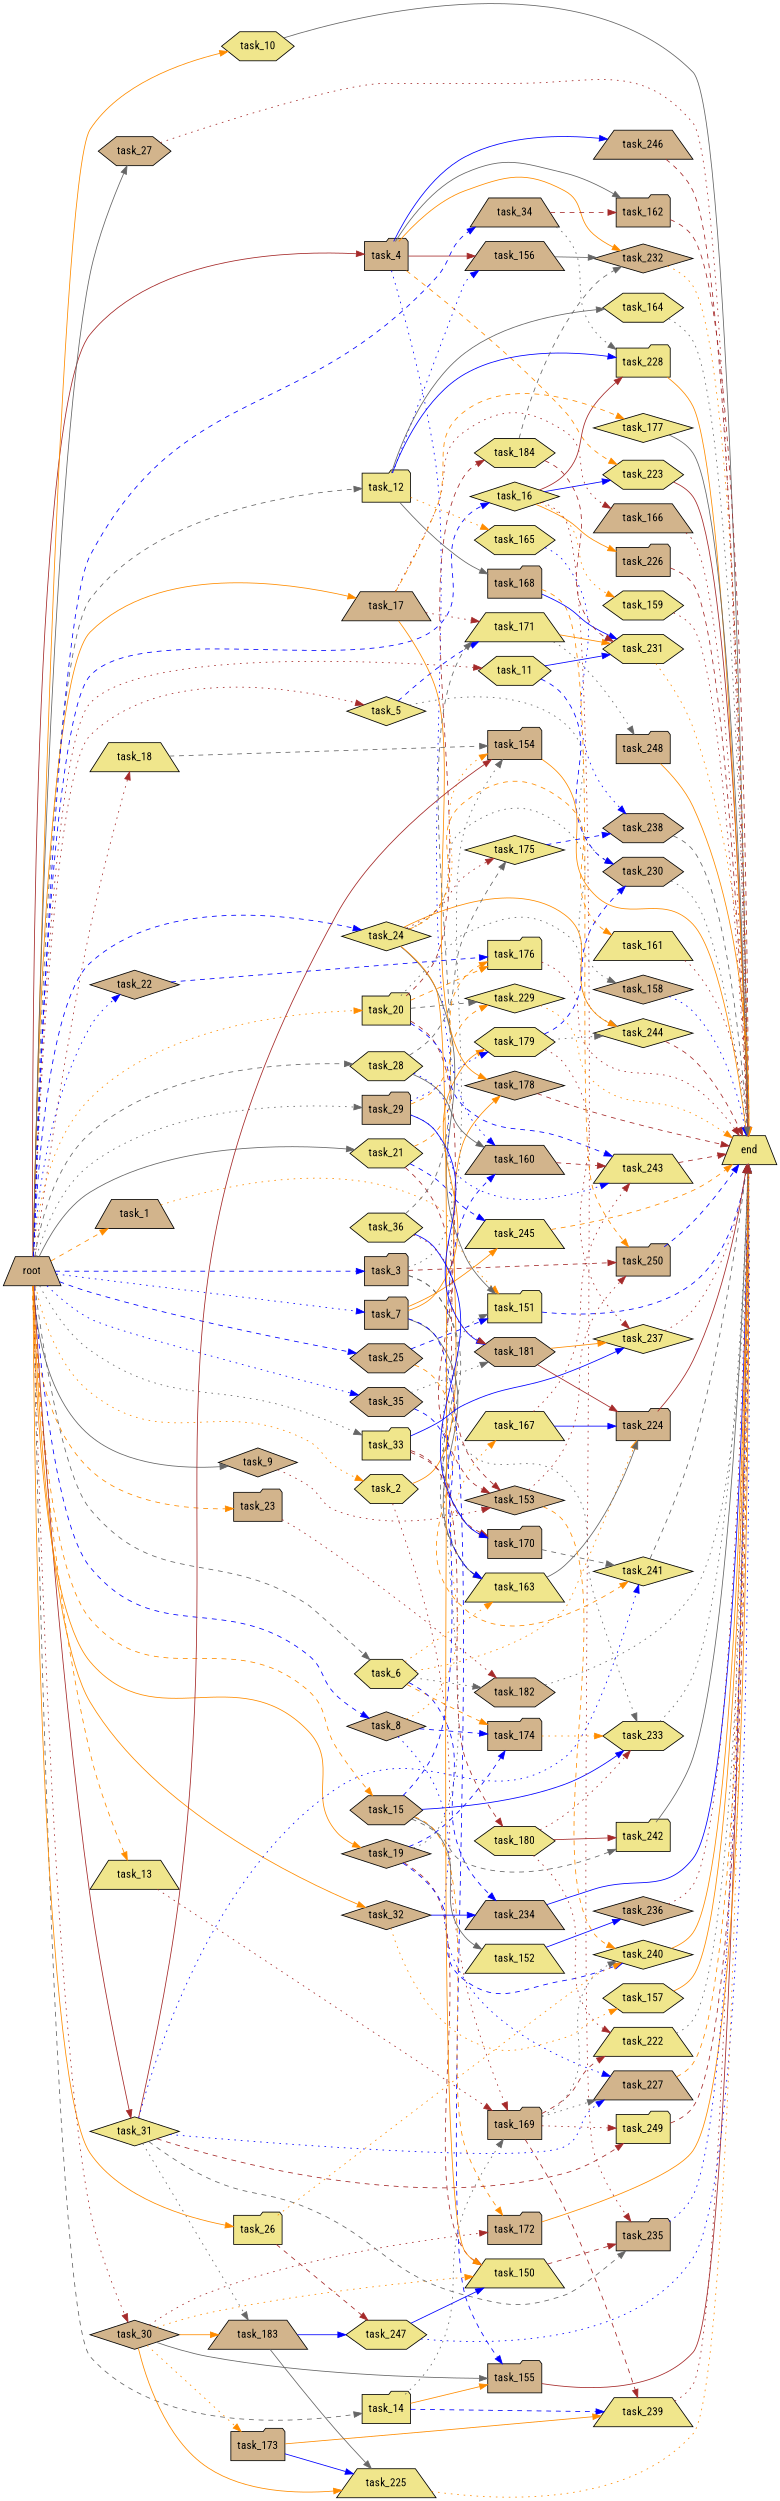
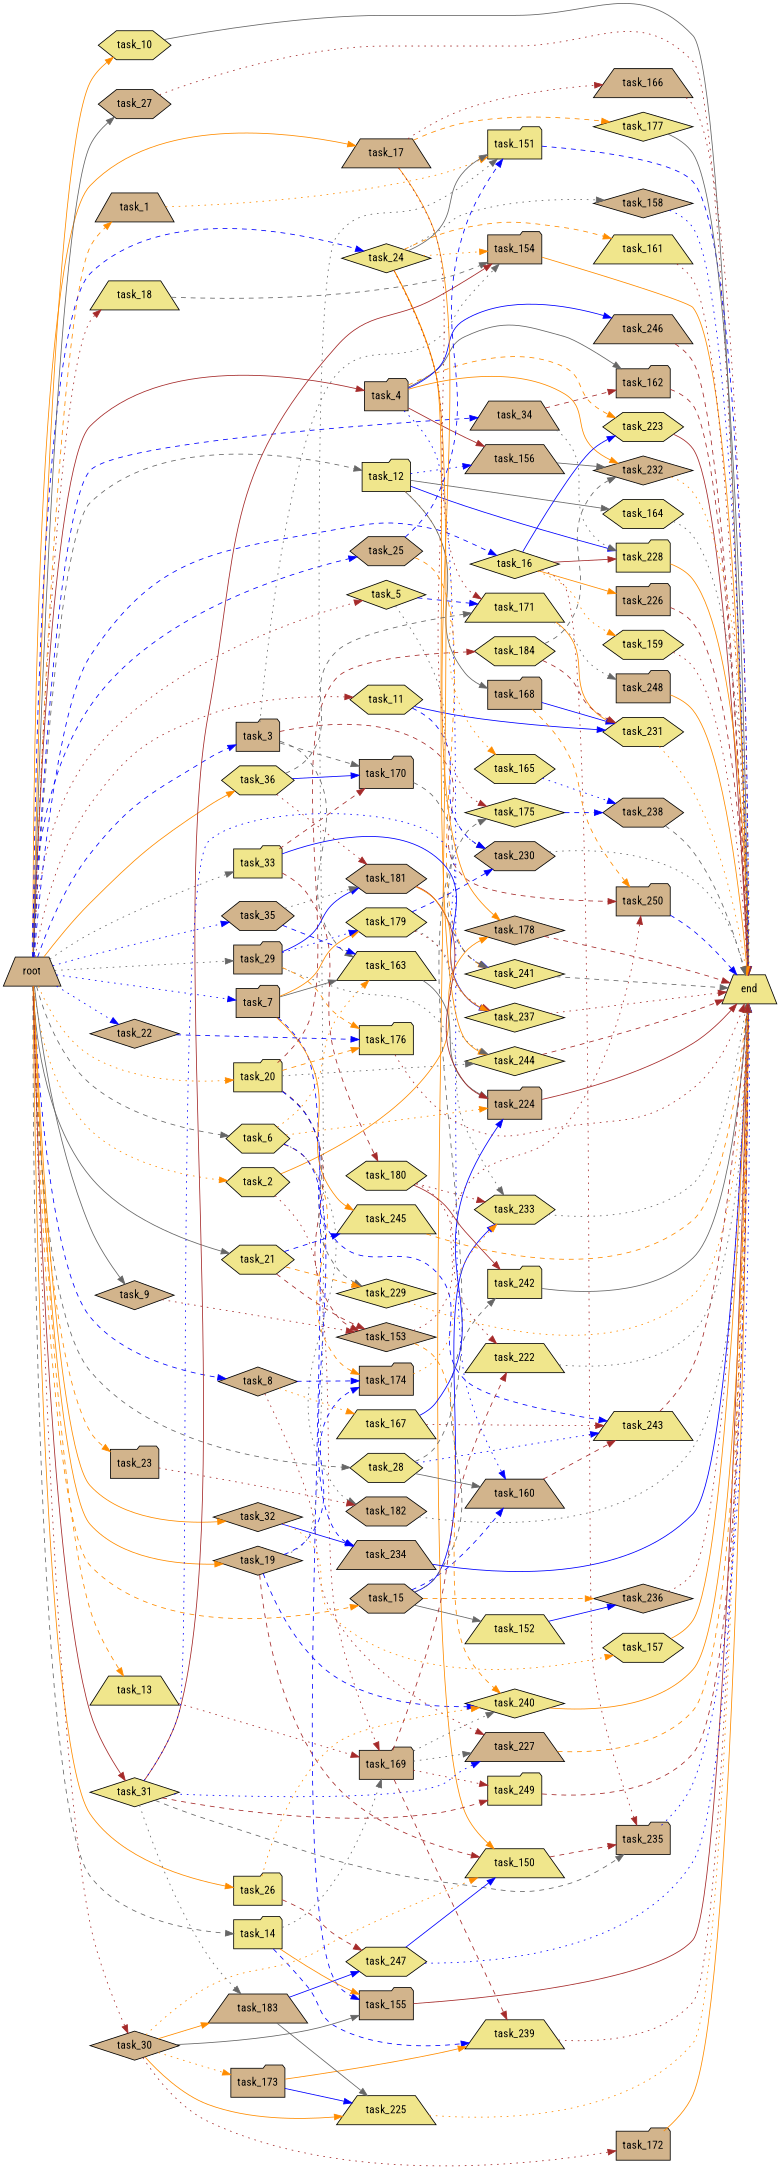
edge "root" -> "task_36": added
edge "task_8" -> "task_227": color blue -> brown
edge "task_15" -> "task_172": now "task_15" -> "task_236"
